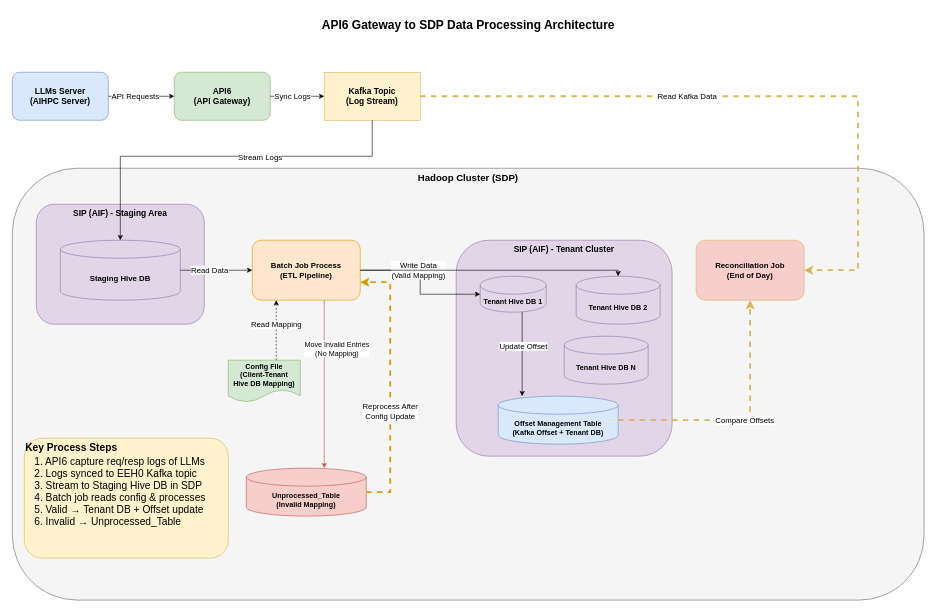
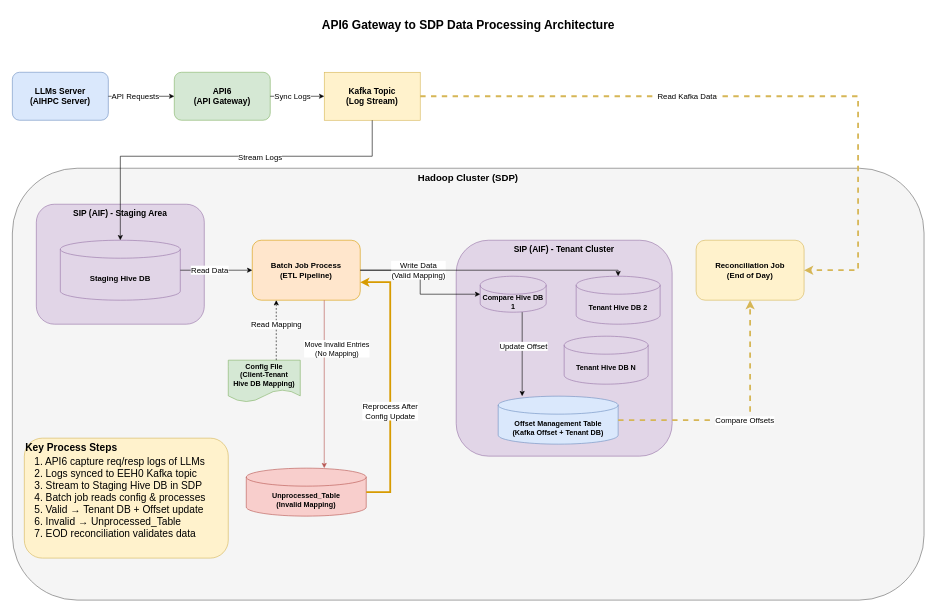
node "Reconciliation Job (End of Day)": fillcolor #f8cecc -> #fff2cc
node "Tenant Hive DB 1": label "Tenant Hive DB 1" -> "Compare Hive DB 1"
edge "Unprocessed_Table (Invalid Mapping)" -> "Batch Job Process (ETL Pipeline)": style dashed -> solid
node "7. EOD reconciliation validates data": added
